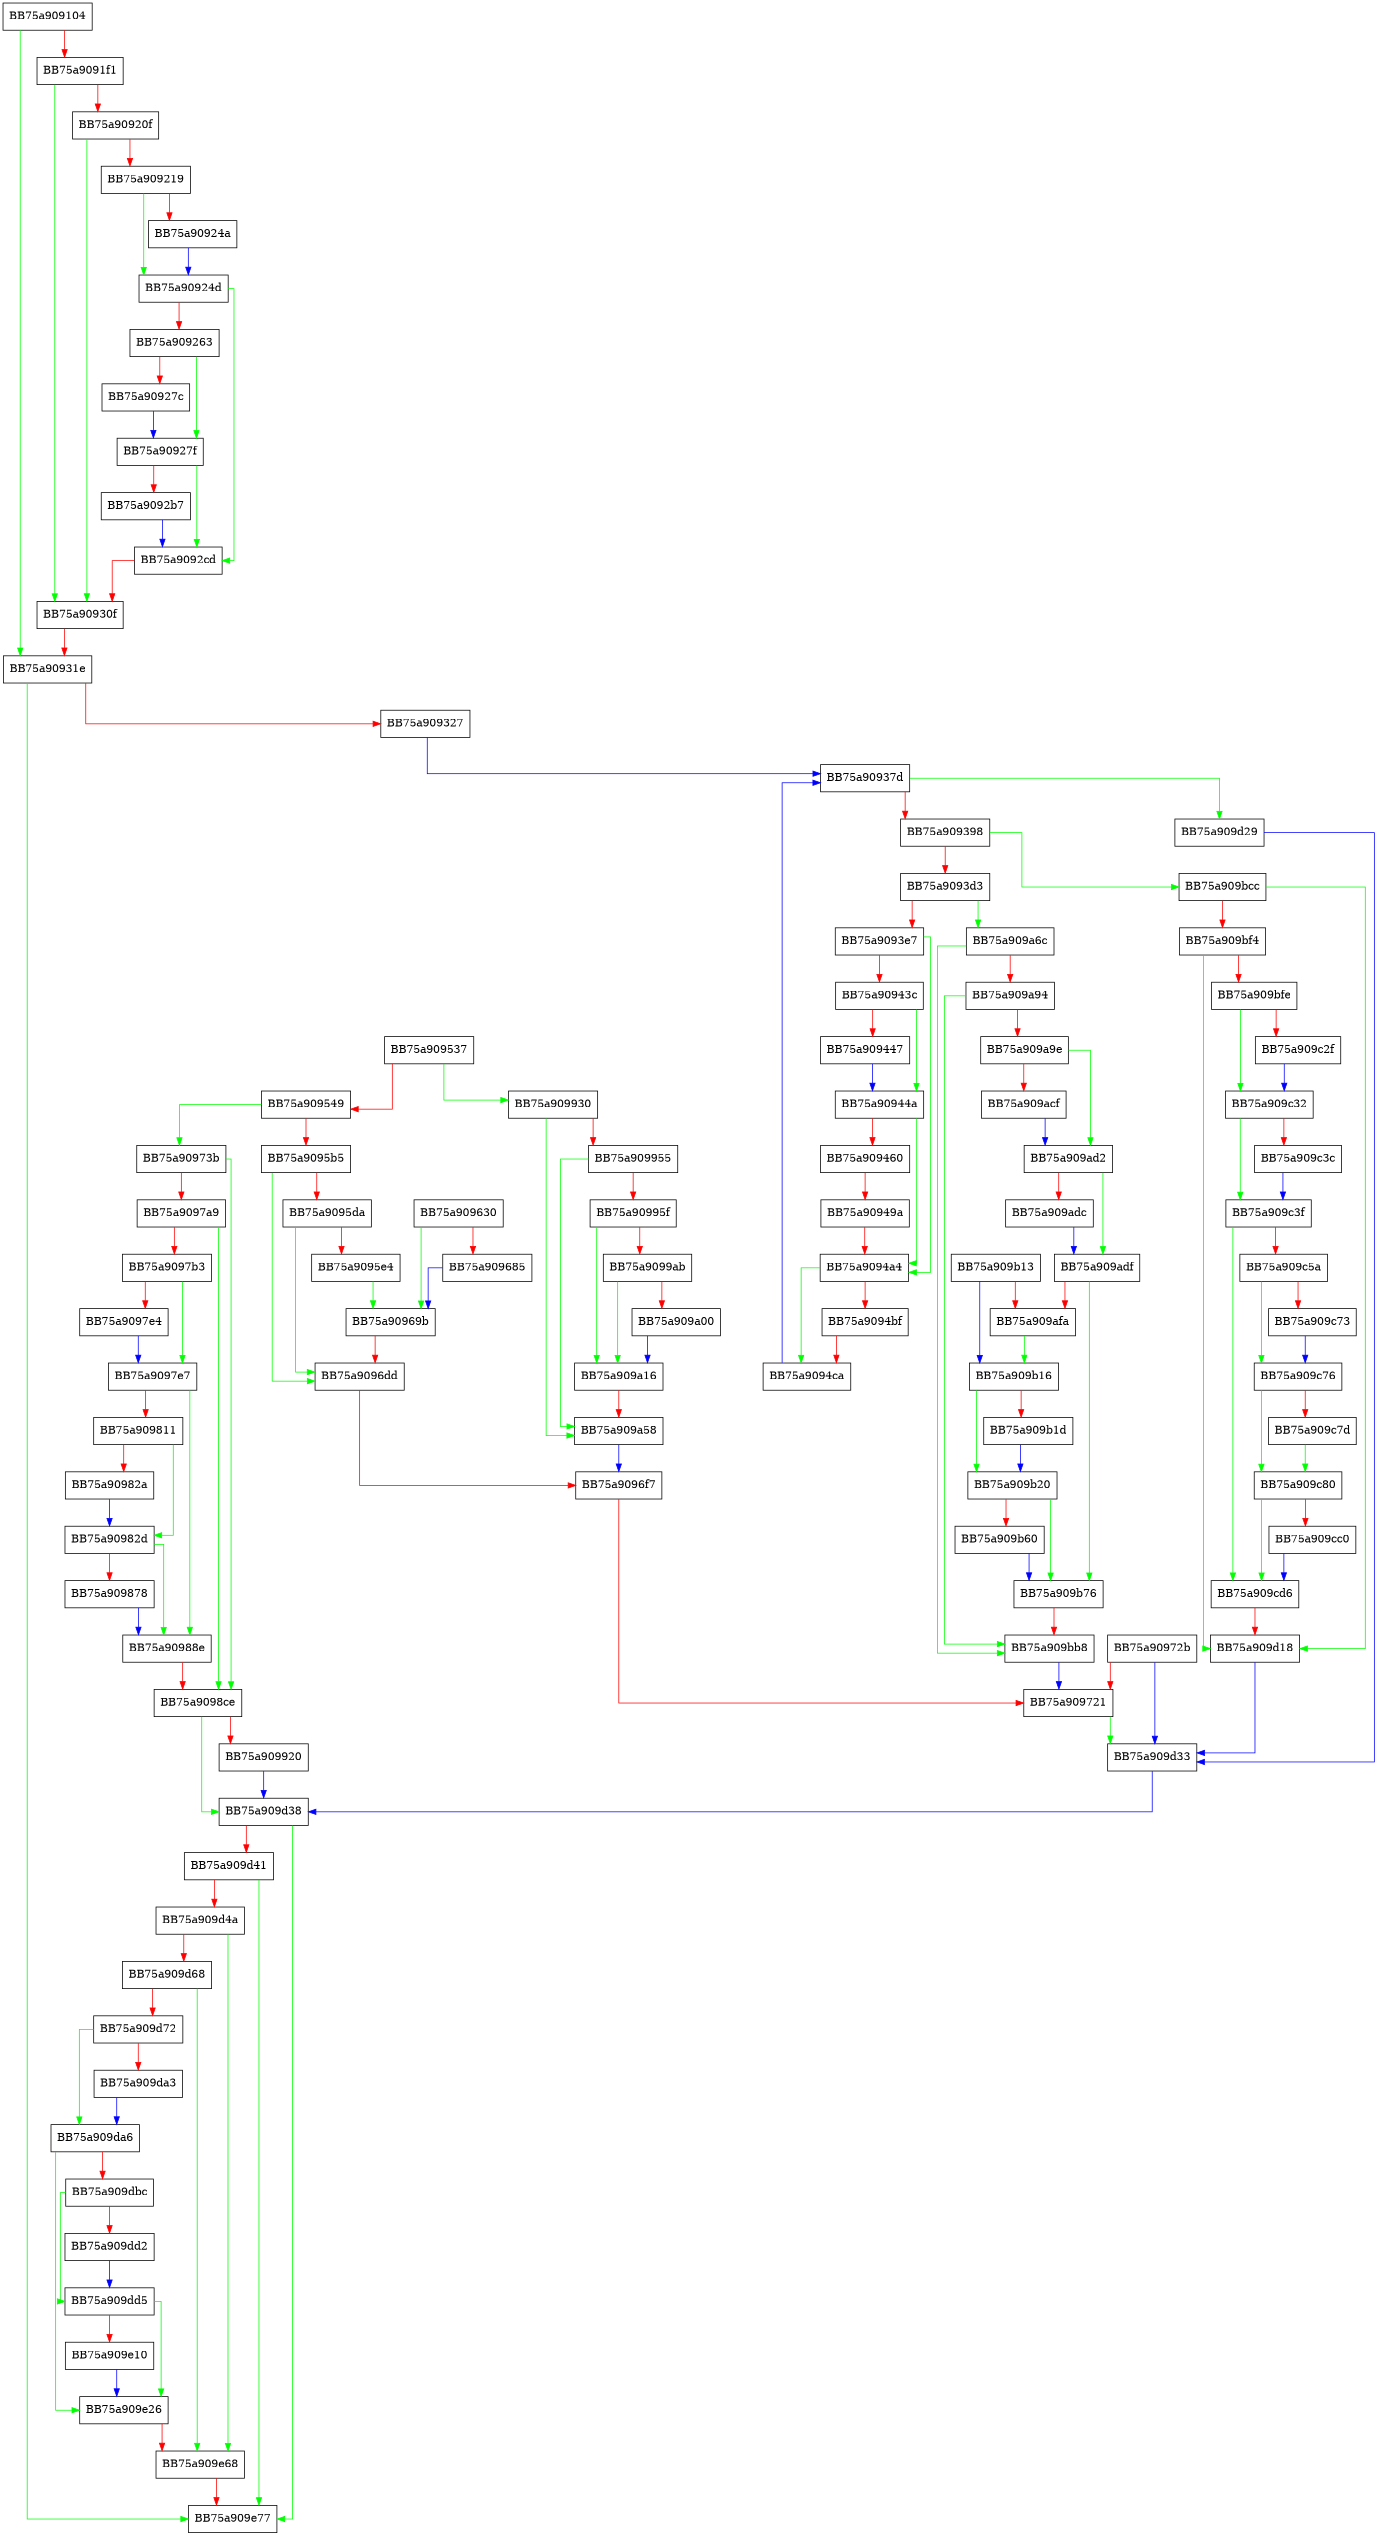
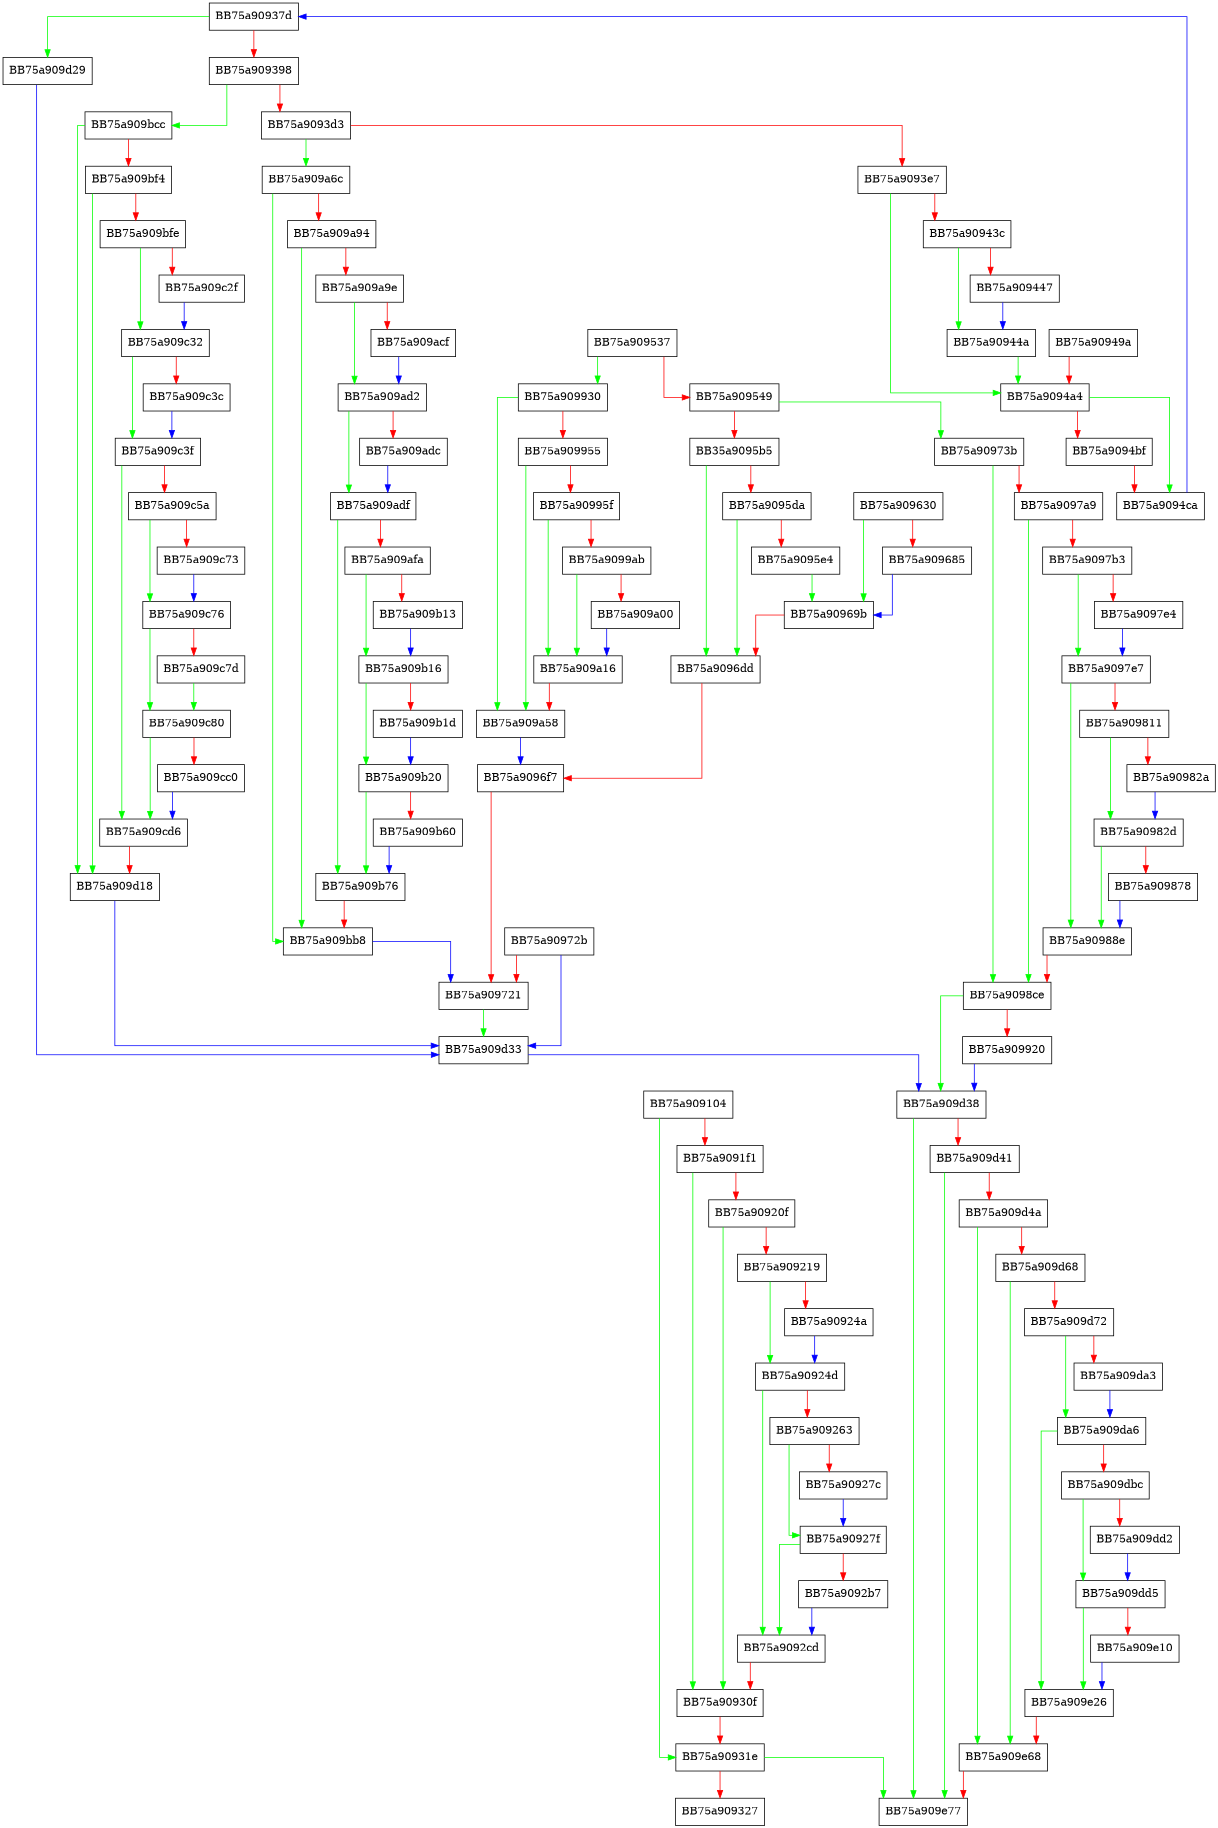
edge "BB75a909327" -> "BB75a90937d": removed
node "BB75a9095b5": label "BB75a9095b5" -> "BB35a9095b5"
node "BB75a909460": removed
edge "BB75a909b13" -> "BB75a909afa": reversed
